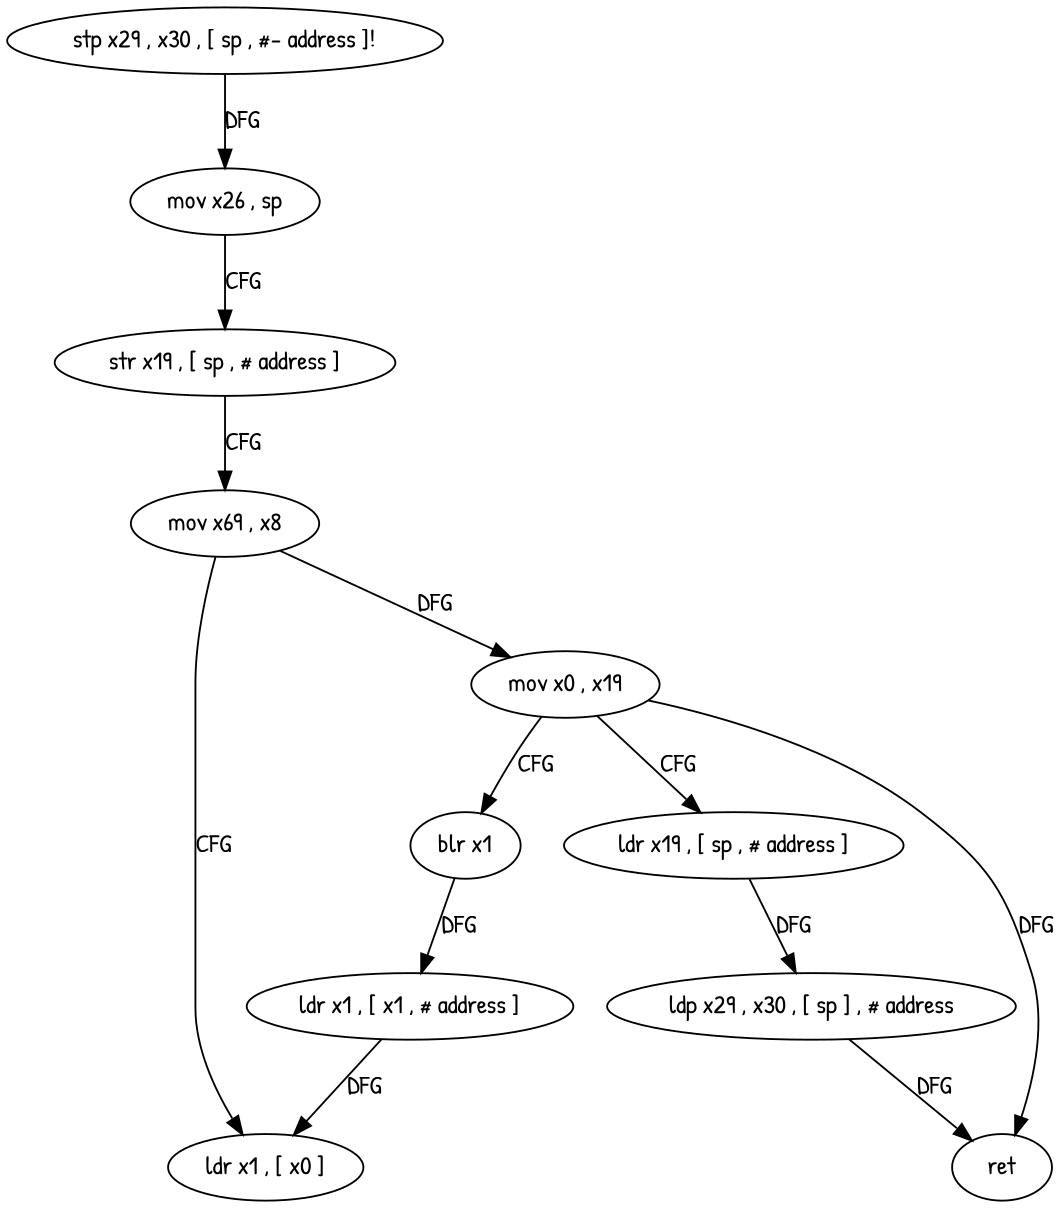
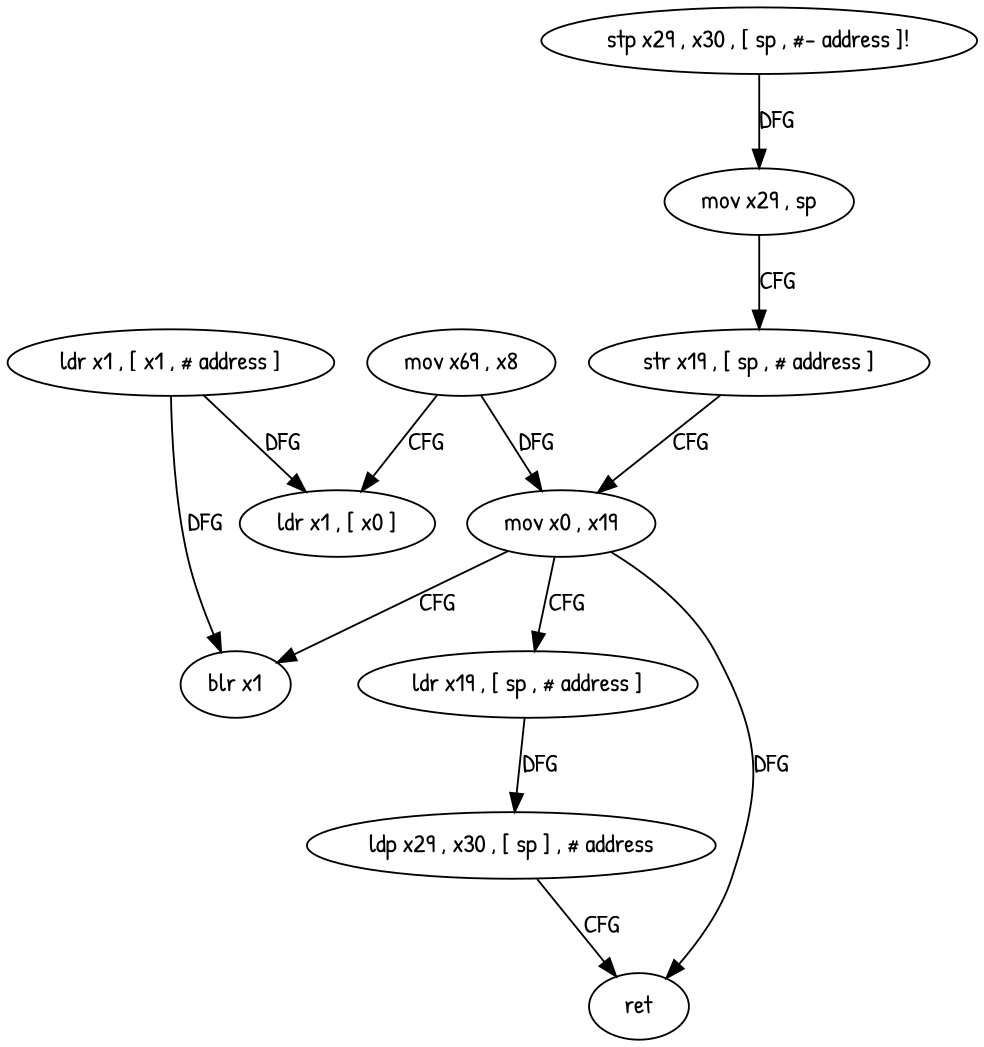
node "mov x26 , sp": label "mov x26 , sp" -> "mov x29 , sp"
edge "str x19 , [ sp , # address ]" -> "mov x69 , x8": now "str x19 , [ sp , # address ]" -> "mov x0 , x19"
edge "blr x1" -> "ldr x1 , [ x1 , # address ]": reversed
edge "ldp x29 , x30 , [ sp ] , # address" -> "ret": label "DFG" -> "CFG"
